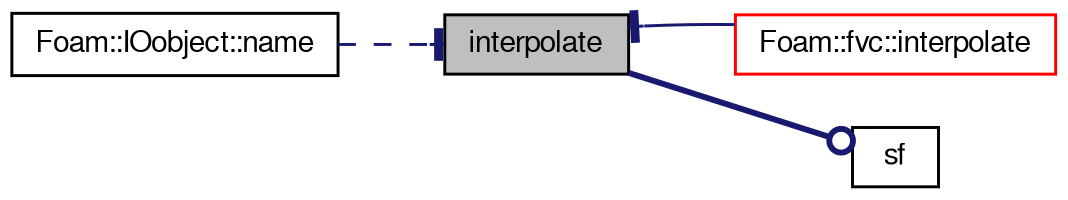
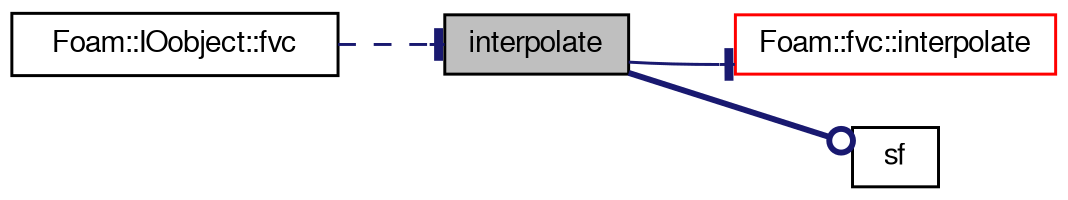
edge "Foam::fvc::interpolate" -> "interpolate": reversed
node "Foam::IOobject::name": label "Foam::IOobject::name" -> "Foam::IOobject::fvc"
